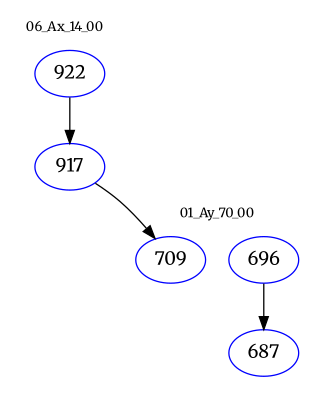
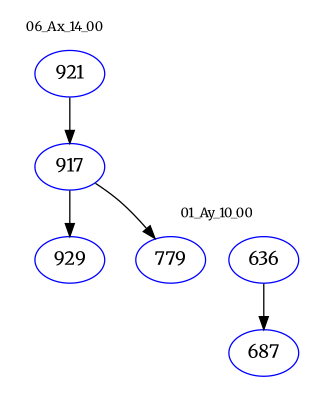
node "922": label "922" -> "921"
cluster "01_Ay_70_00": label "01_Ay_70_00" -> "01_Ay_10_00"
node "929": added
node "709": label "709" -> "779"
node "696": label "696" -> "636"
